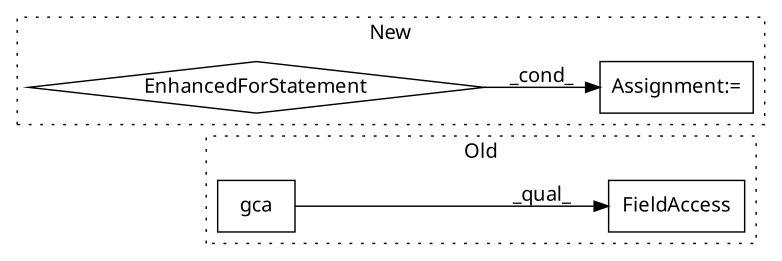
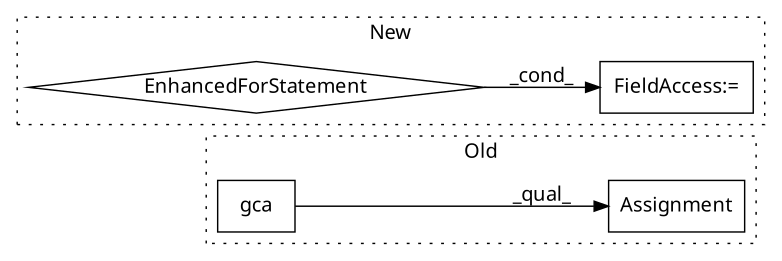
node "Assignment:=": label "Assignment:=" -> "FieldAccess:="
node "FieldAccess": label "FieldAccess" -> "Assignment"
